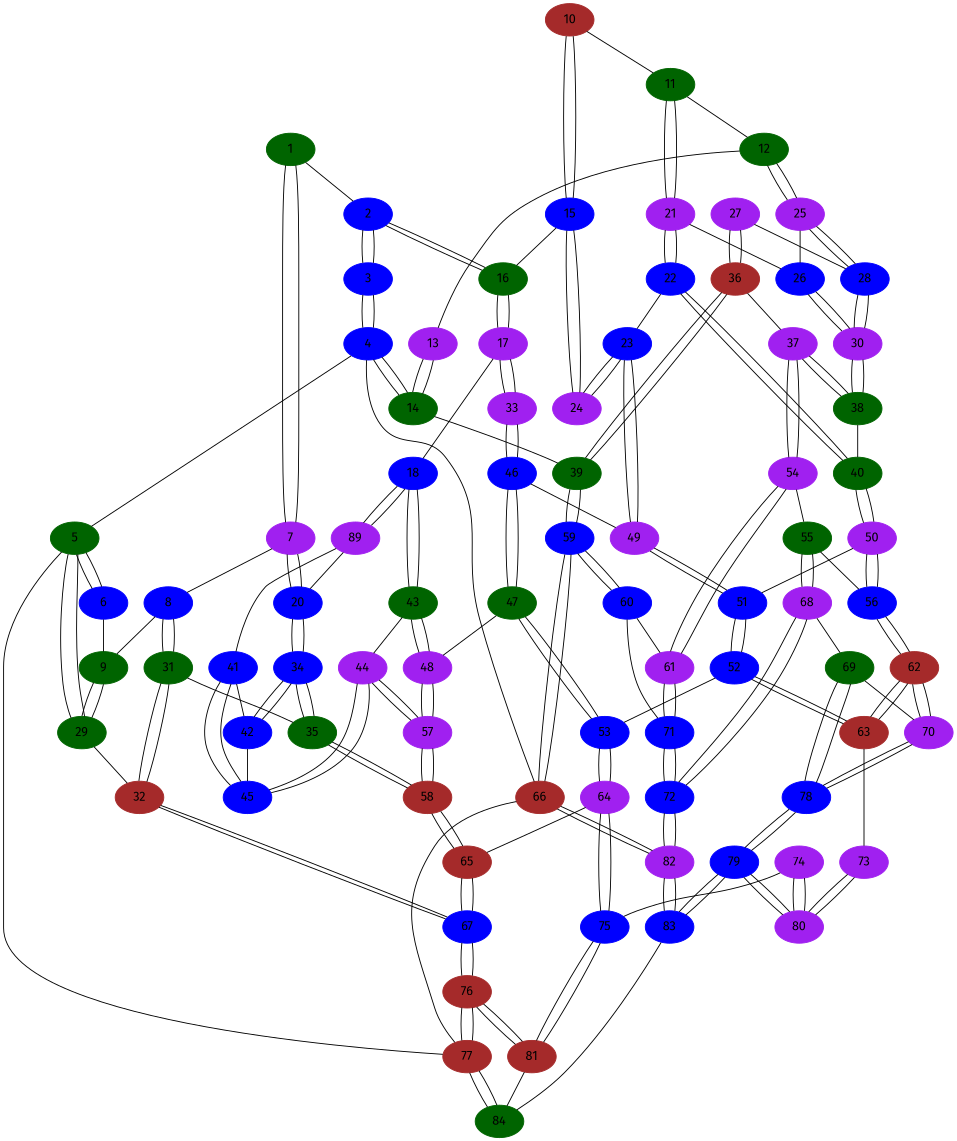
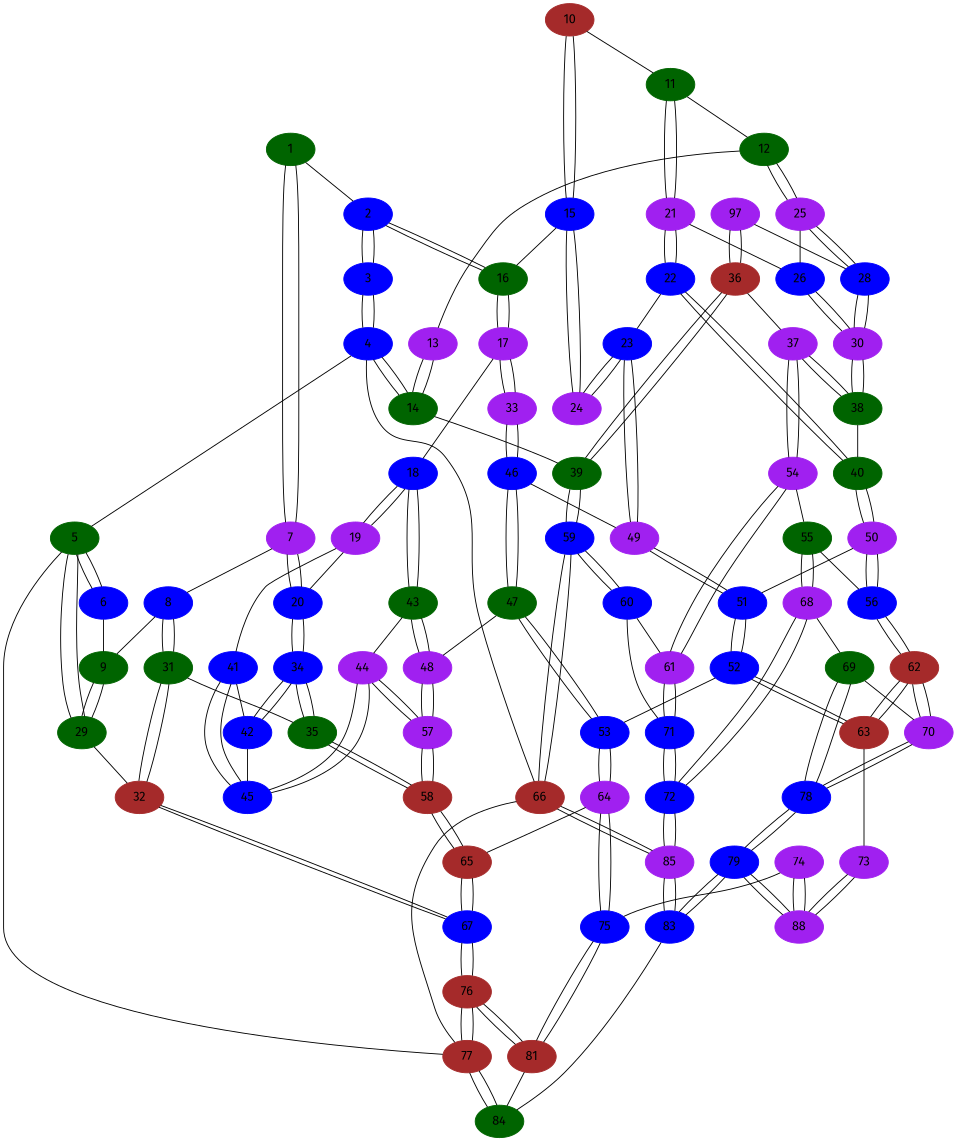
node "27": label "27" -> "97"
node "89": label "89" -> "19"
node "82": label "82" -> "85"
node "80": label "80" -> "88"
